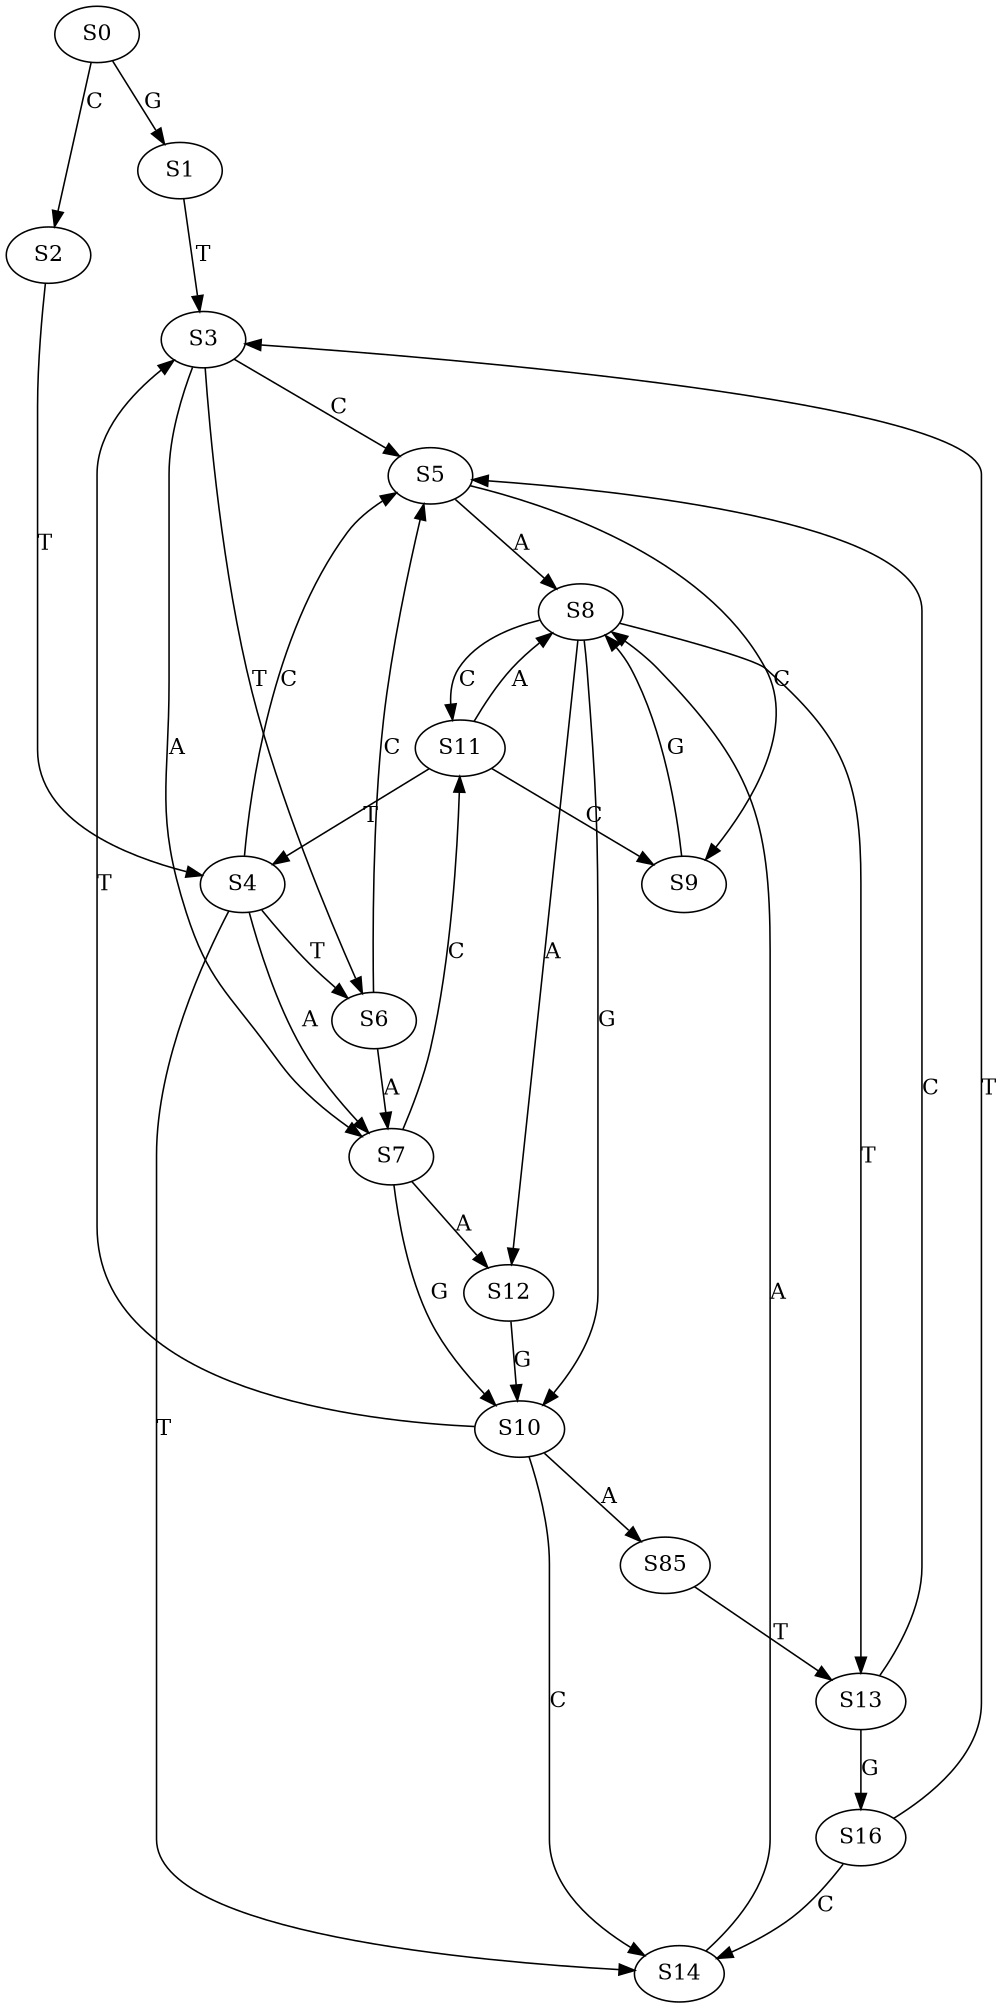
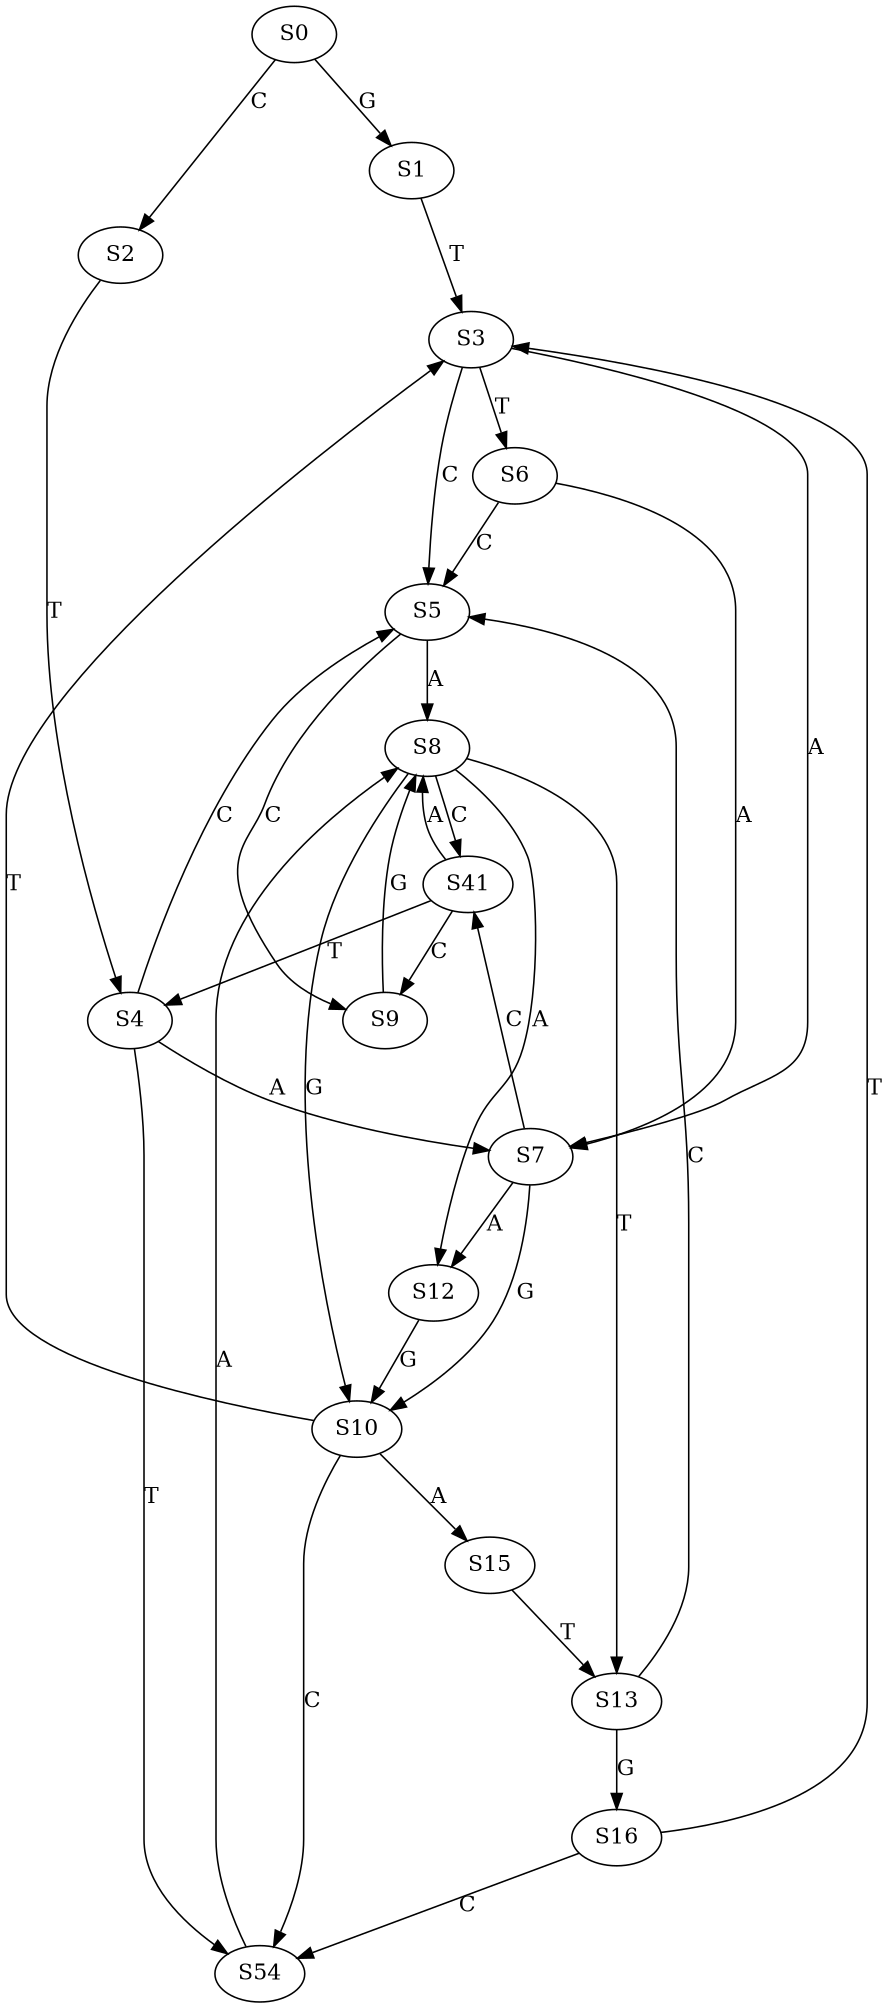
node "S11": label "S11" -> "S41"
edge "S4" -> "S6": removed, label "T"
node "S85": label "S85" -> "S15"
node "S14": label "S14" -> "S54"
